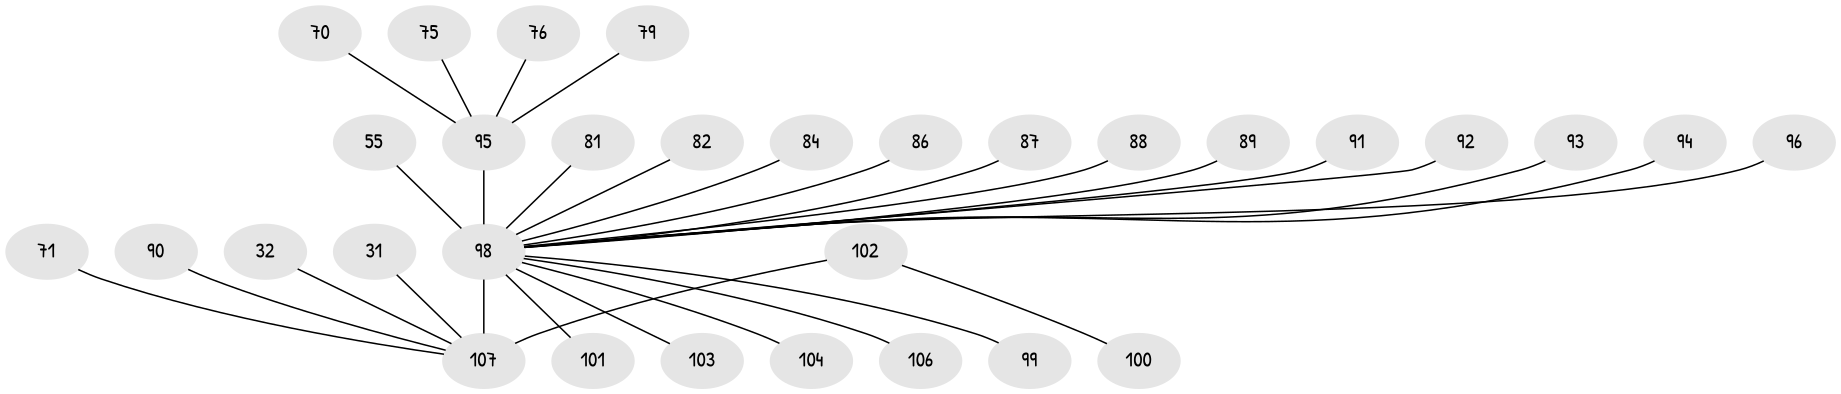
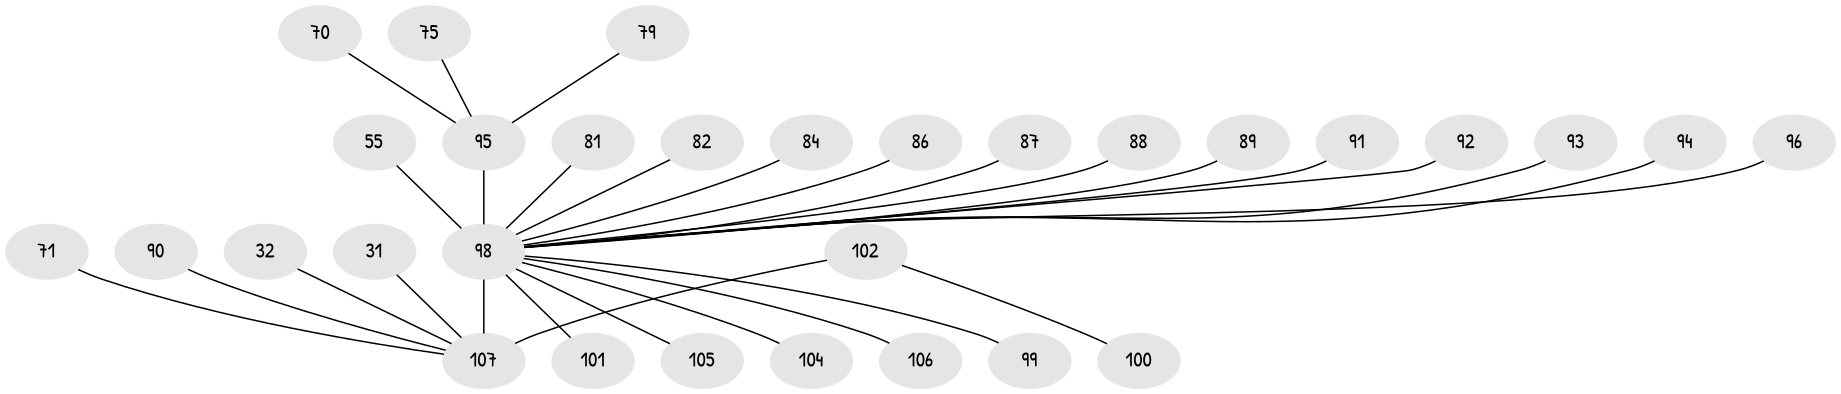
node "76": removed
node "103": label "103" -> "105"
